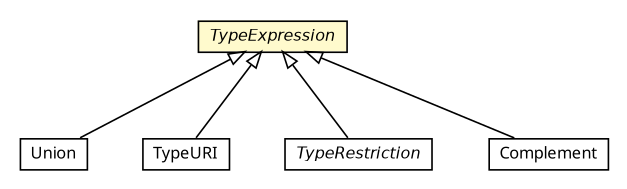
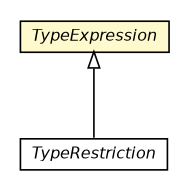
node "Union": removed
node "TypeURI": removed
node "Complement": removed
